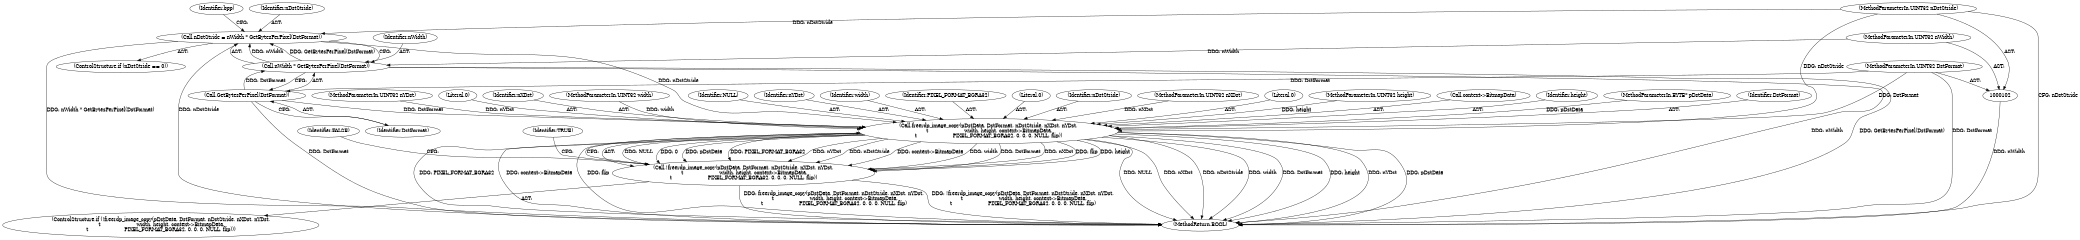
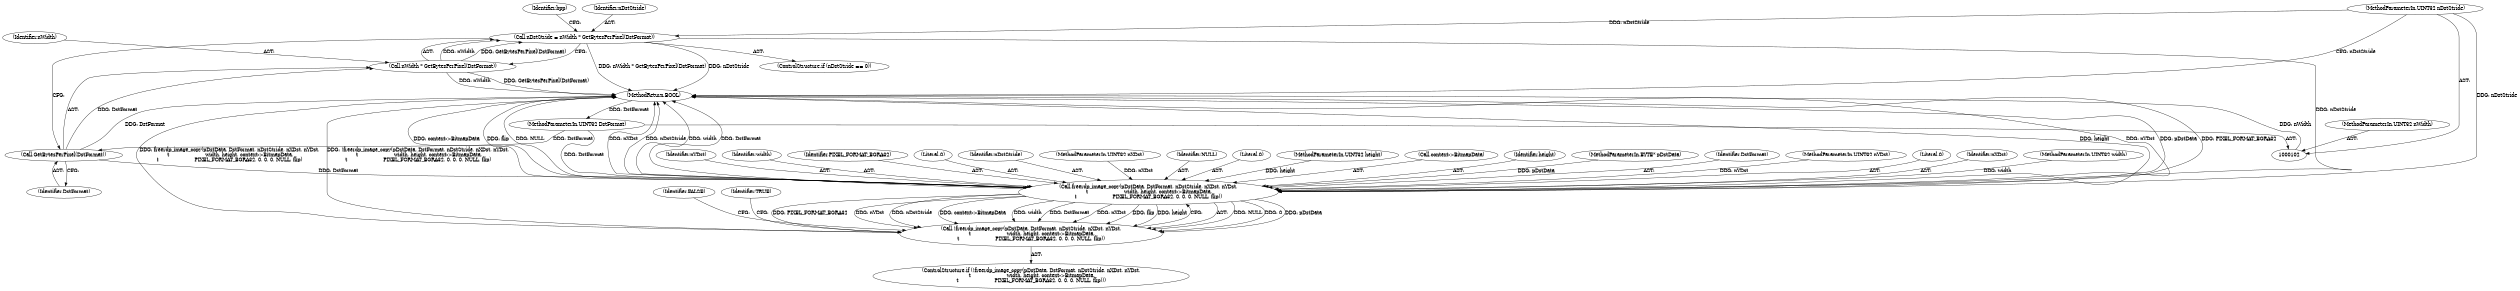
edge "(MethodParameterIn,UINT32 nWidth)" -> "(Call,nWidth * GetBytesPerPixel(DstFormat))": removed, label "DDG: nWidth"
edge "(Call,nWidth * GetBytesPerPixel(DstFormat))" -> "(Call,GetBytesPerPixel(DstFormat))": now "(Call,nDstStride = nWidth * GetBytesPerPixel(DstFormat))" -> "(Call,GetBytesPerPixel(DstFormat))"
edge "(MethodParameterIn,UINT32 DstFormat)" -> "(MethodReturn,BOOL)": reversed
